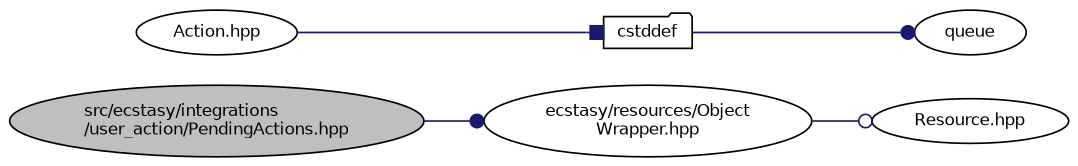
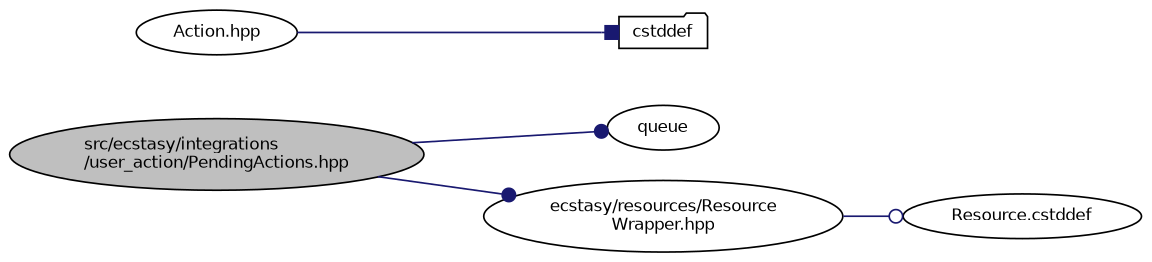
edge "cstddef" -> "queue": now "src/ecstasy/integrations /user_action/PendingActions.hpp" -> "queue"
node "ecstasy/resources/Object Wrapper.hpp": label "ecstasy/resources/Object Wrapper.hpp" -> "ecstasy/resources/Resource Wrapper.hpp"
node "Resource.hpp": label "Resource.hpp" -> "Resource.cstddef"
